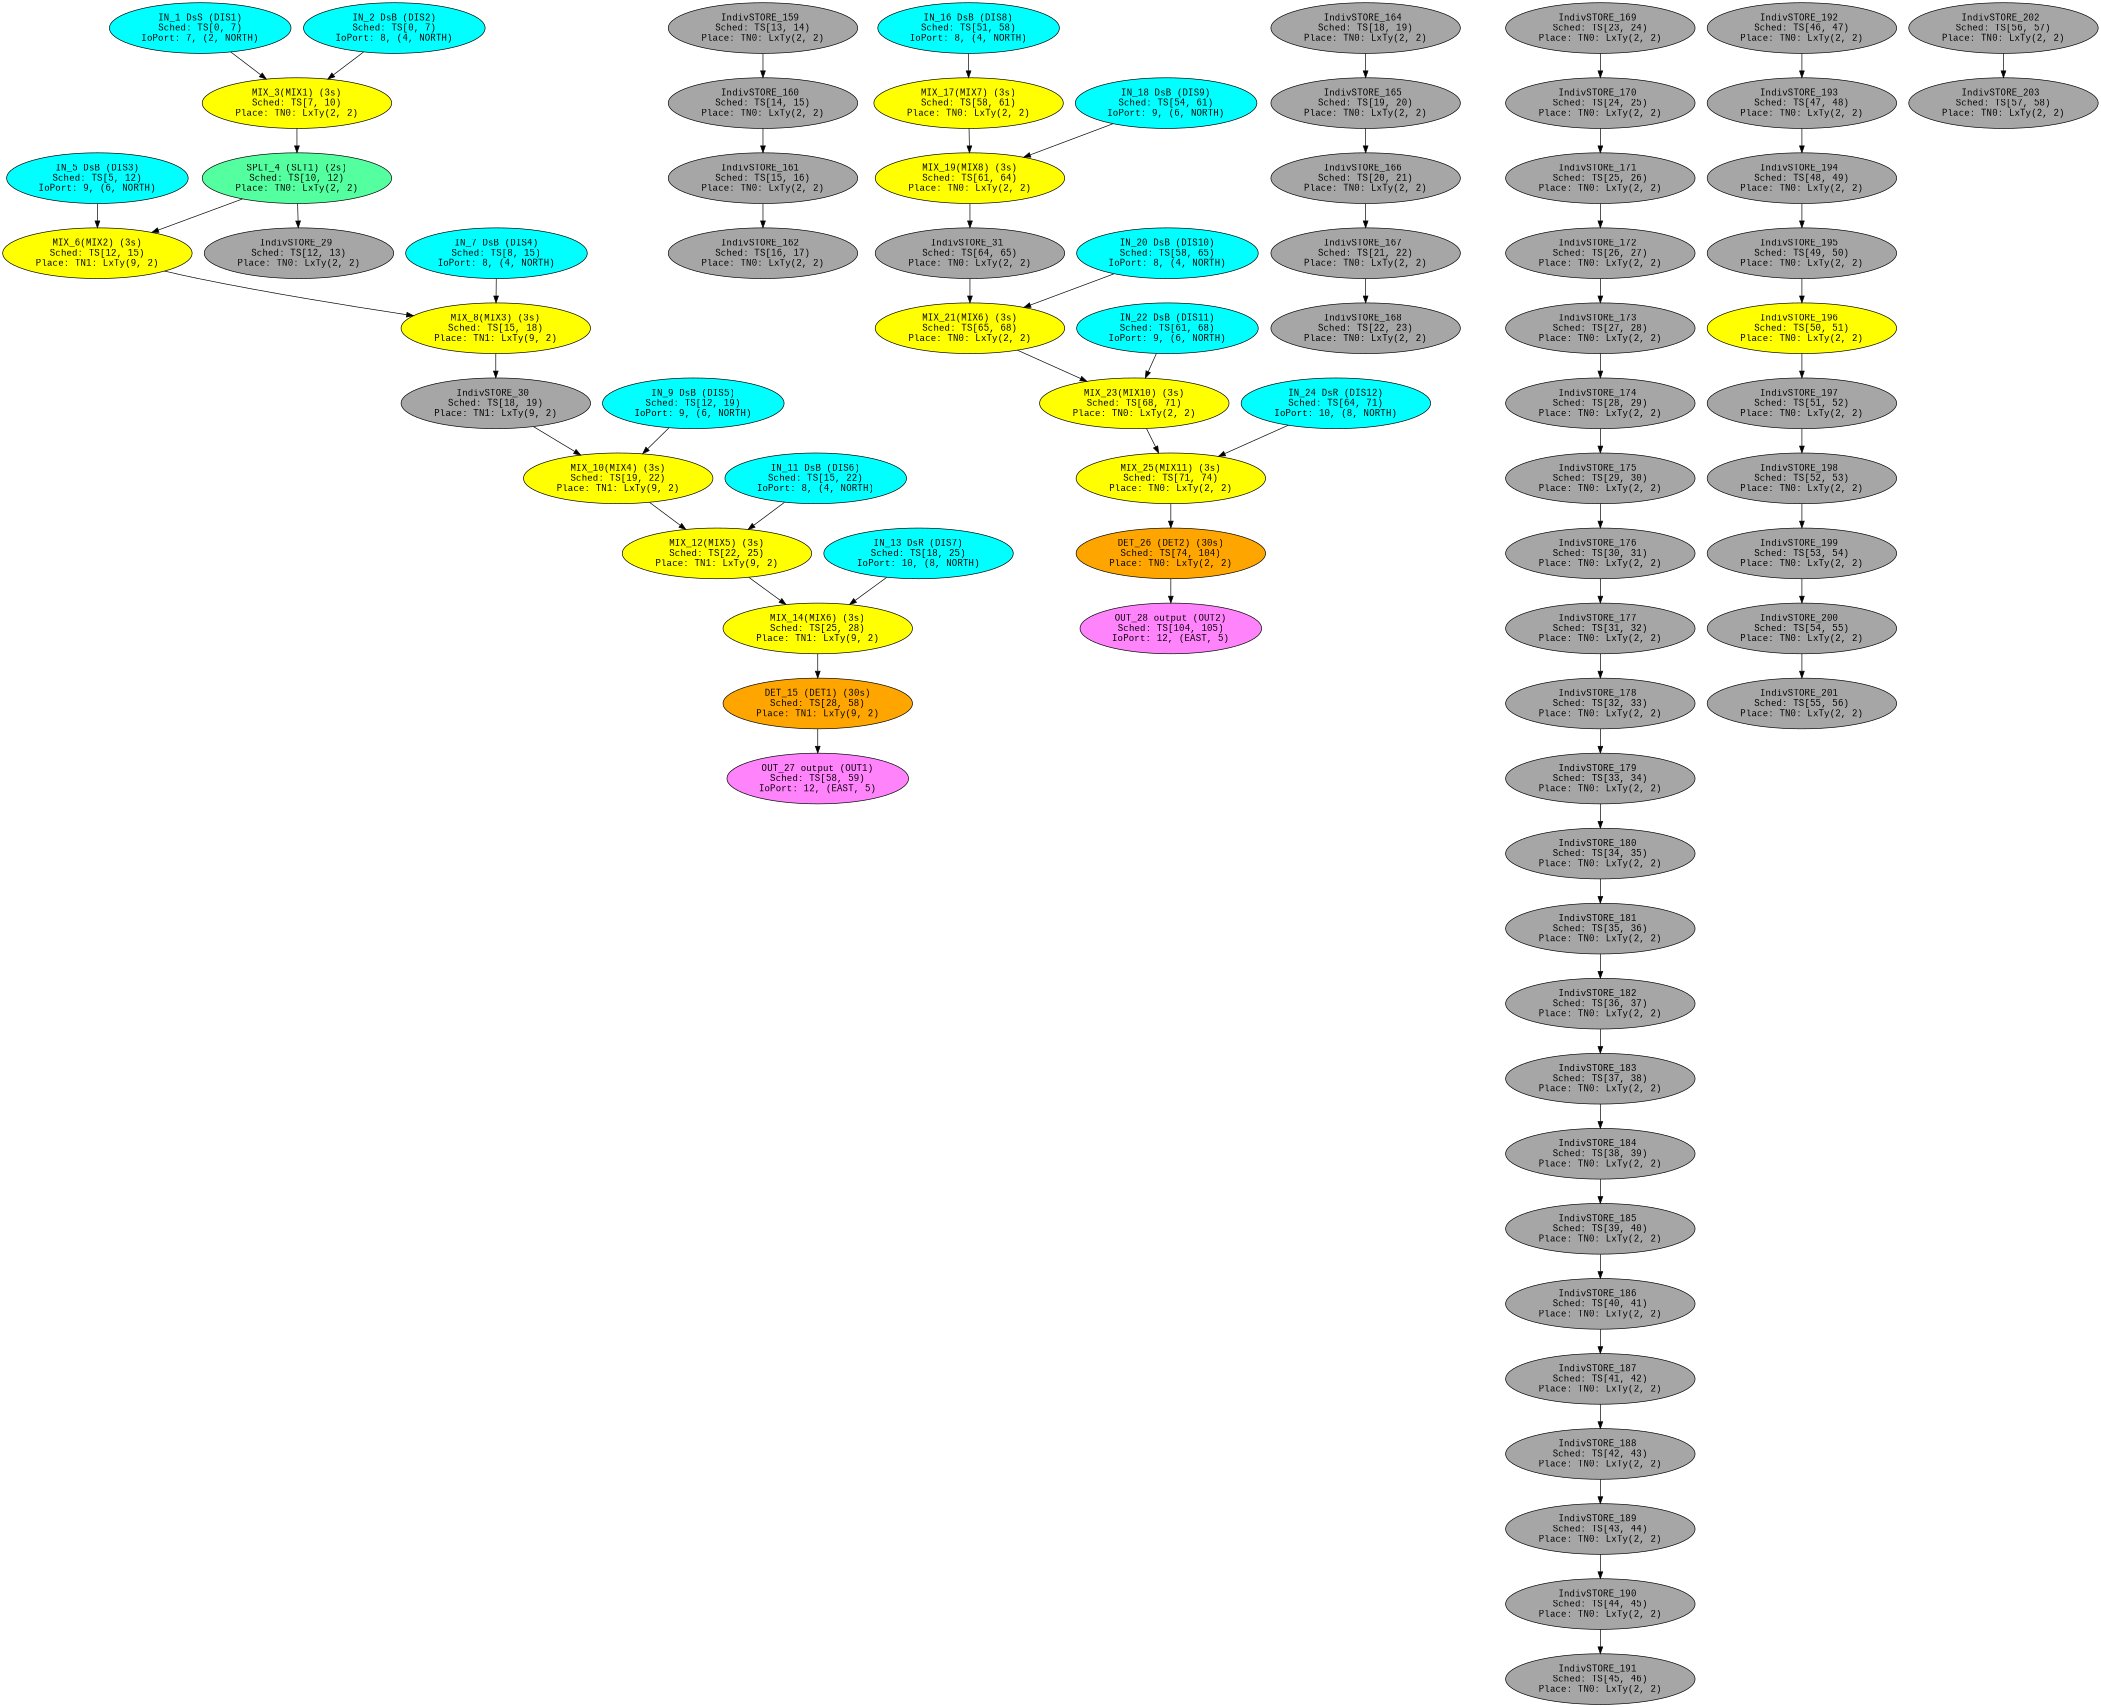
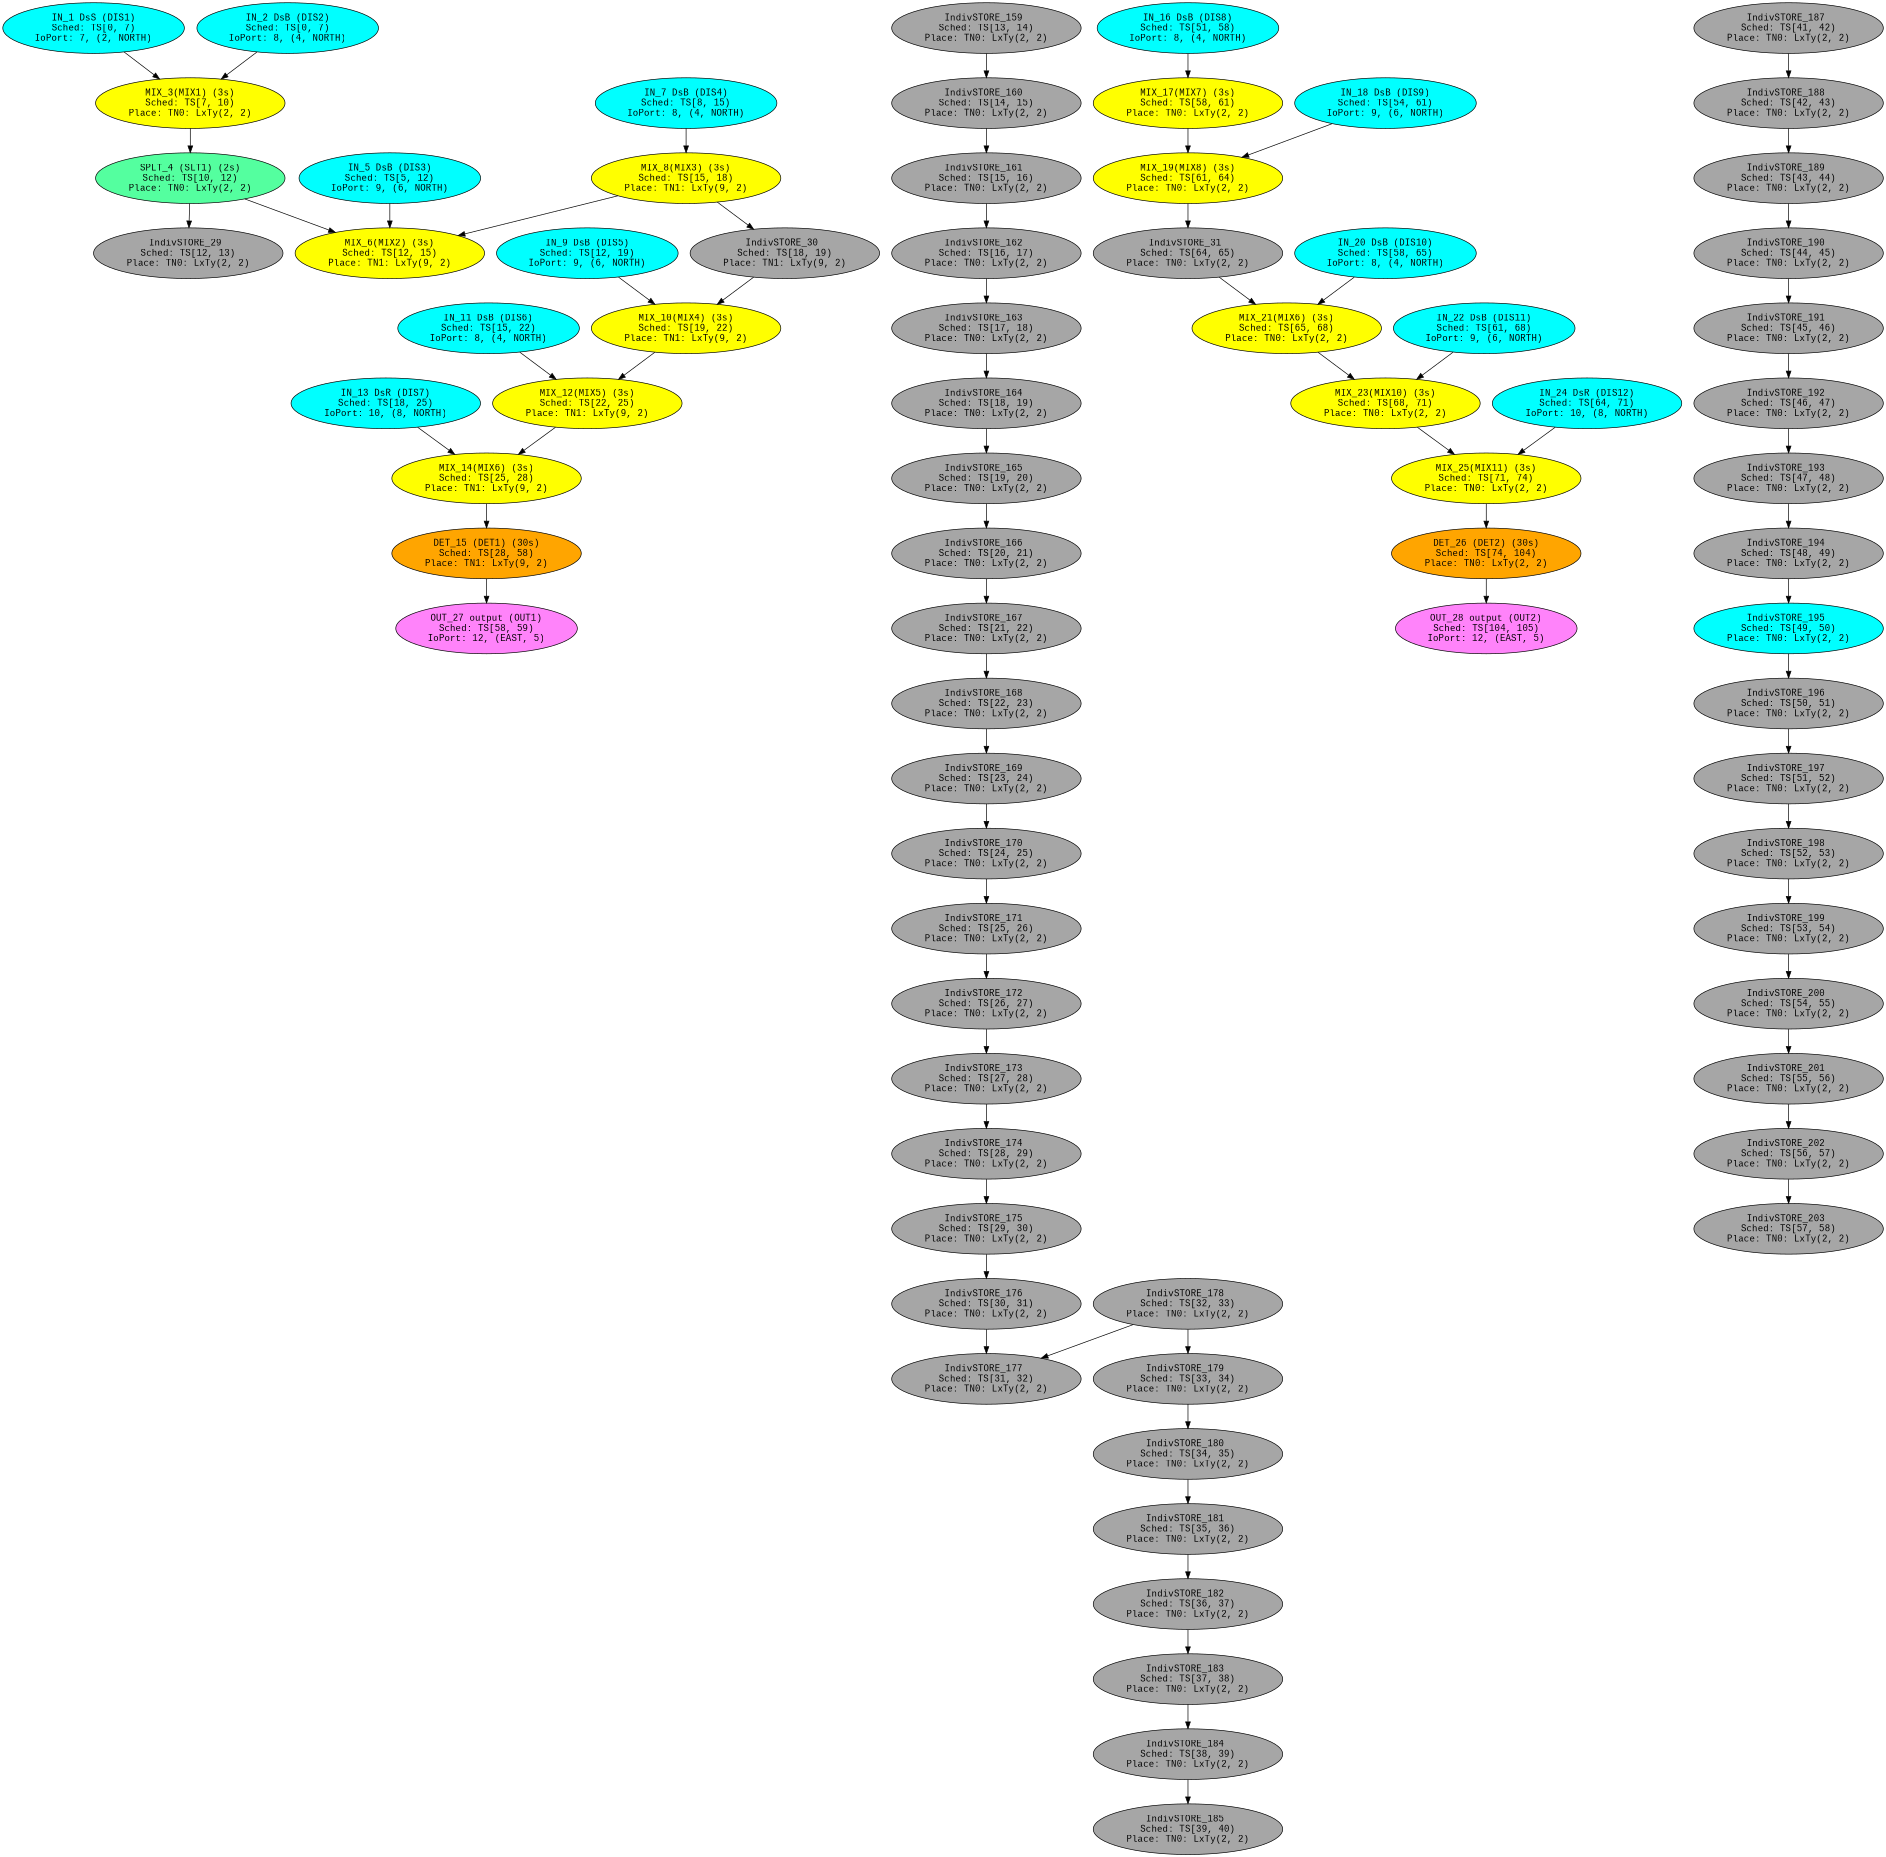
node "IndivSTORE_195 Sched: TS[49, 50) Place: TN0: LxTy(2, 2)": fillcolor grey65 -> cyan
edge "MIX_6(MIX2) (3s) Sched: TS[12, 15) Place: TN1: LxTy(9, 2)" -> "MIX_8(MIX3) (3s) Sched: TS[15, 18) Place: TN1: LxTy(9, 2)": reversed
node "IndivSTORE_163 Sched: TS[17, 18) Place: TN0: LxTy(2, 2)": added
node "IndivSTORE_196 Sched: TS[50, 51) Place: TN0: LxTy(2, 2)": fillcolor yellow -> grey65
edge "IndivSTORE_191 Sched: TS[45, 46) Place: TN0: LxTy(2, 2)" -> "IndivSTORE_192 Sched: TS[46, 47) Place: TN0: LxTy(2, 2)": added
edge "IndivSTORE_177 Sched: TS[31, 32) Place: TN0: LxTy(2, 2)" -> "IndivSTORE_178 Sched: TS[32, 33) Place: TN0: LxTy(2, 2)": reversed
edge "IndivSTORE_168 Sched: TS[22, 23) Place: TN0: LxTy(2, 2)" -> "IndivSTORE_169 Sched: TS[23, 24) Place: TN0: LxTy(2, 2)": added
edge "IndivSTORE_201 Sched: TS[55, 56) Place: TN0: LxTy(2, 2)" -> "IndivSTORE_202 Sched: TS[56, 57) Place: TN0: LxTy(2, 2)": added
node "IndivSTORE_186 Sched: TS[40, 41) Place: TN0: LxTy(2, 2)": removed
